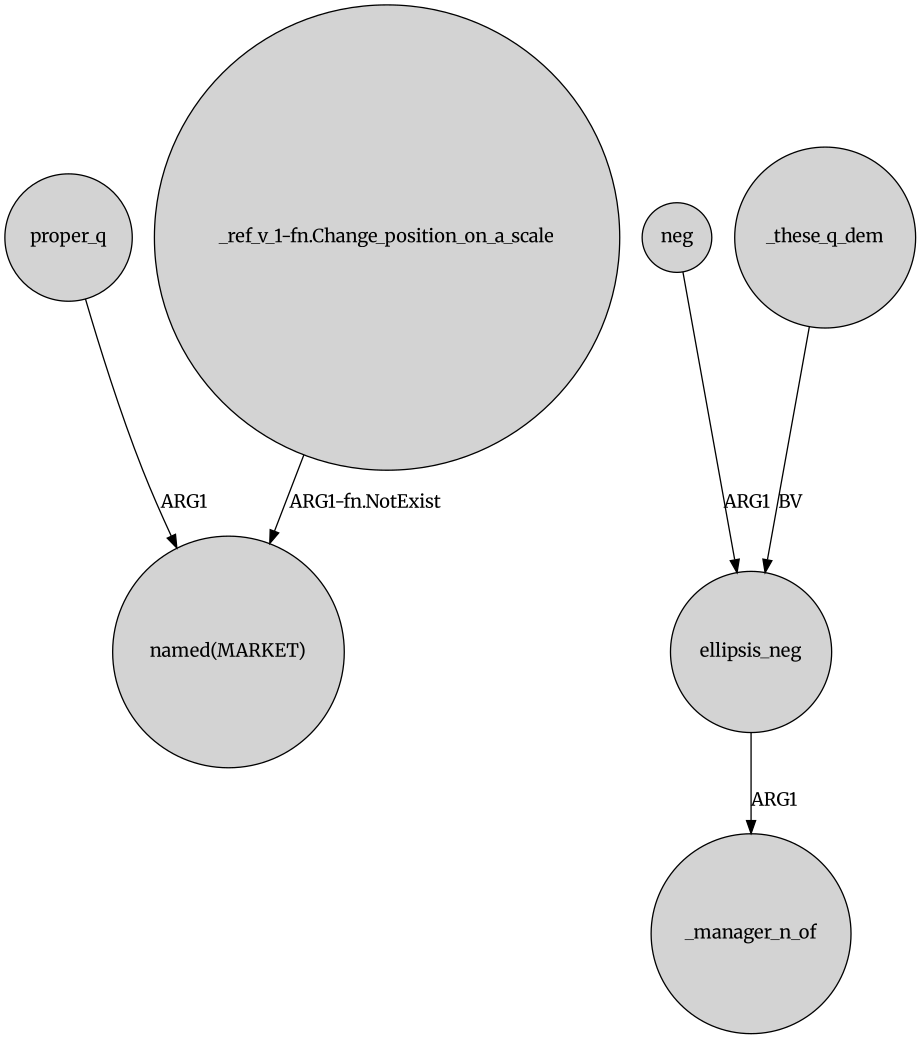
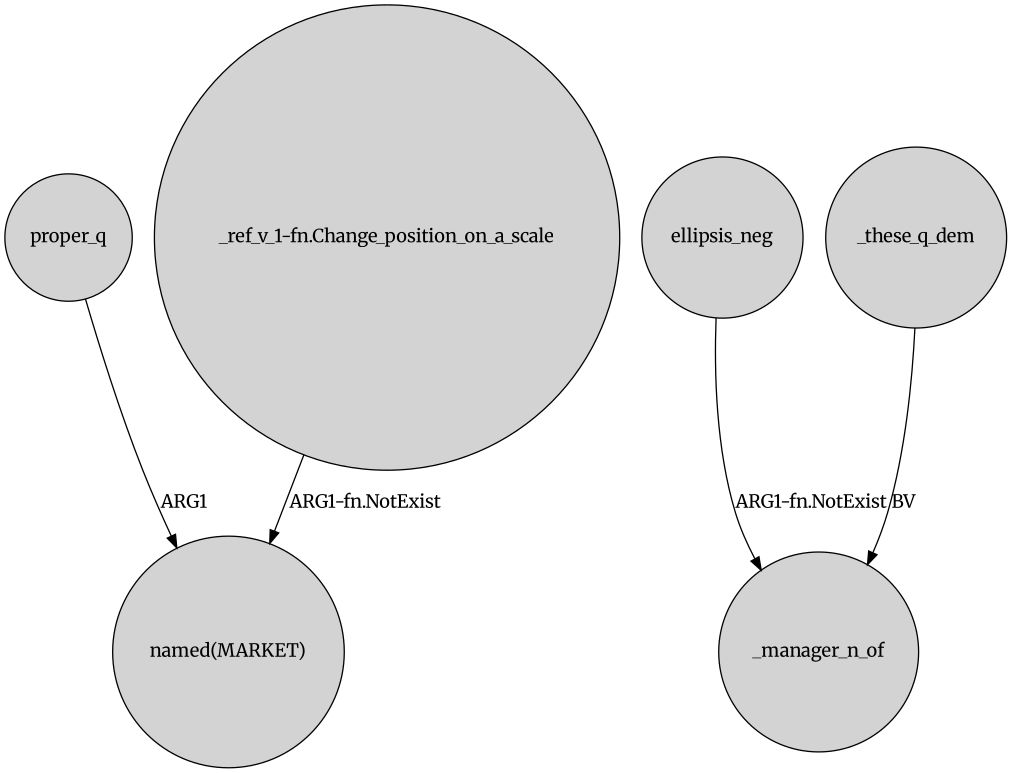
node "neg": removed
edge "_these_q_dem" -> "ellipsis_neg": now "_these_q_dem" -> "_manager_n_of"
edge "ellipsis_neg" -> "_manager_n_of": label "ARG1" -> "ARG1-fn.NotExist"
